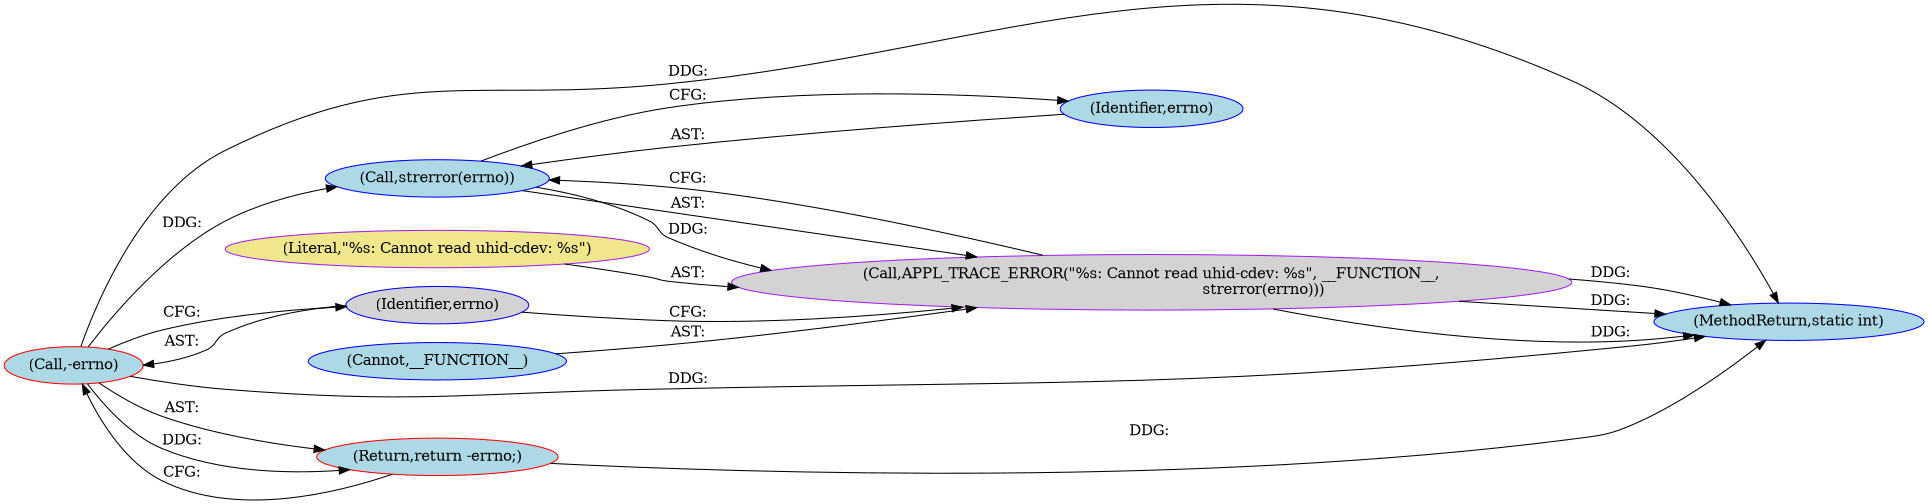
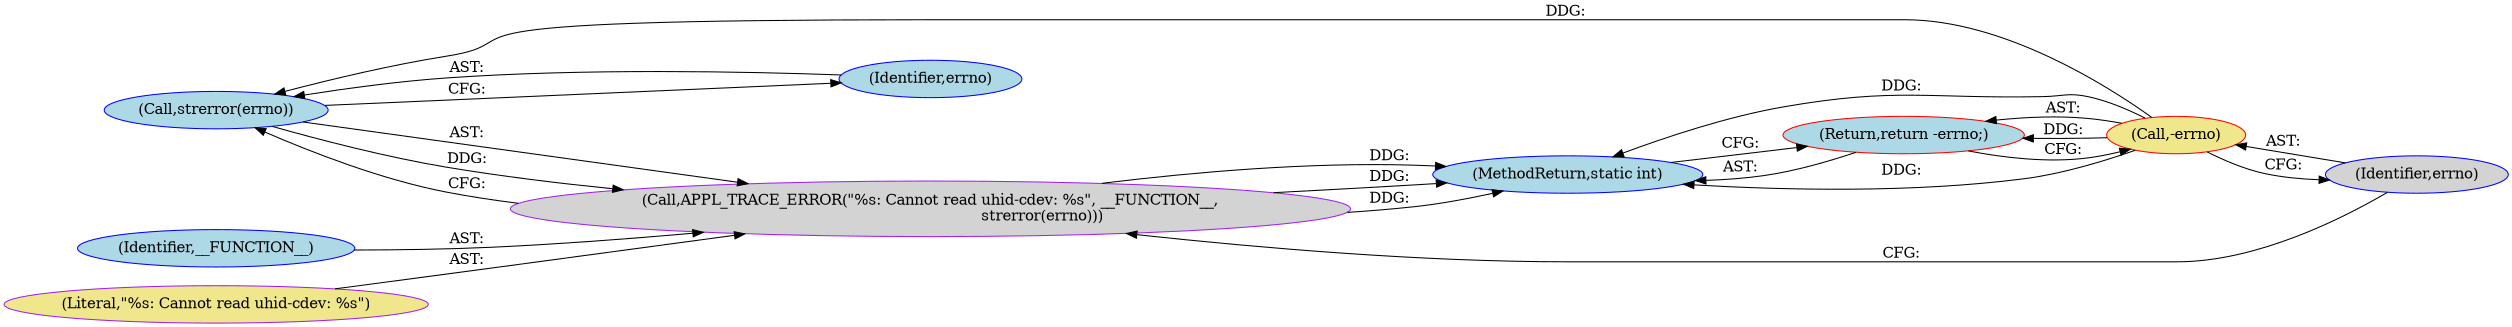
edge "(MethodReturn,static int)" -> "(Return,return -errno;)": added, label "CFG:"
node "(Cannot,__FUNCTION__)": label "(Cannot,__FUNCTION__)" -> "(Identifier,__FUNCTION__)"
node "(Call,-errno)": fillcolor lightblue -> khaki
edge "(Return,return -errno;)" -> "(MethodReturn,static int)": label "DDG: " -> "AST: "
